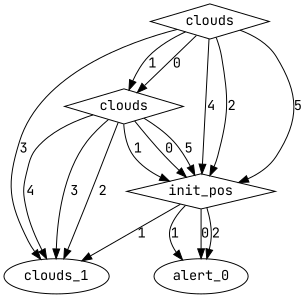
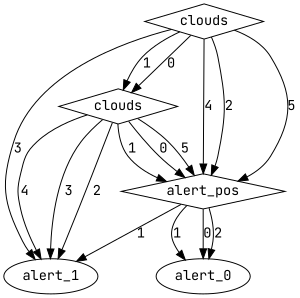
node "init_pos": label "init_pos" -> "alert_pos"
node "clouds_1": label "clouds_1" -> "alert_1"
